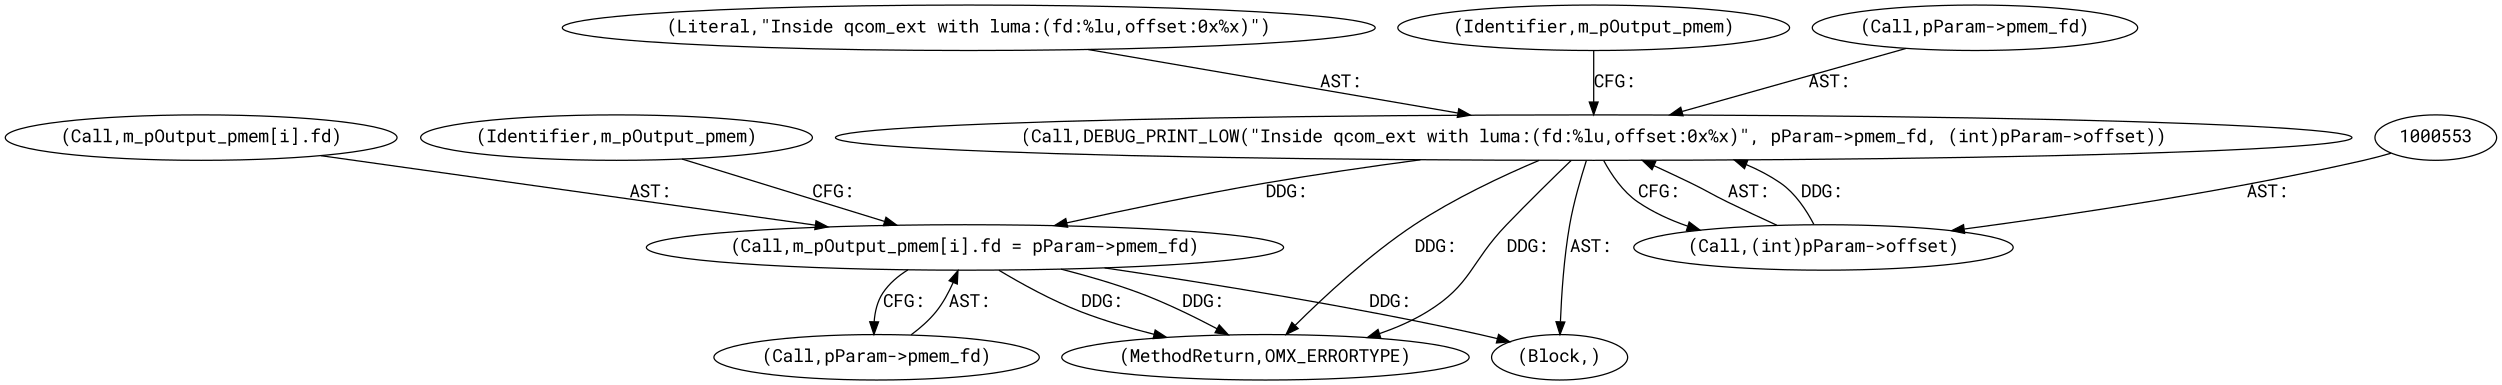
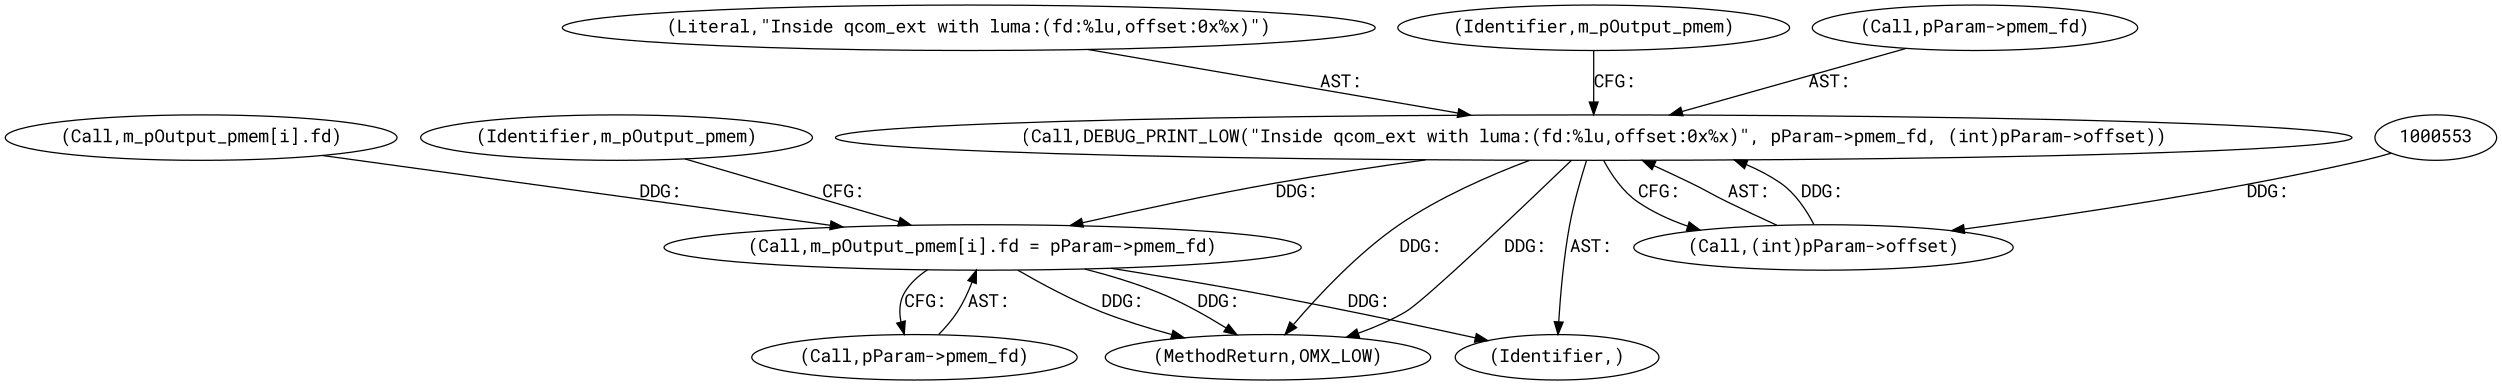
edge "(Call,m_pOutput_pmem[i].fd)" -> "(Call,m_pOutput_pmem[i].fd = pParam->pmem_fd)": label "AST: " -> "DDG: "
edge "1000553" -> "(Call,(int)pParam->offset)": label "AST: " -> "DDG: "
node "(MethodReturn,OMX_ERRORTYPE)": label "(MethodReturn,OMX_ERRORTYPE)" -> "(MethodReturn,OMX_LOW)"
node "(Block,)": label "(Block,)" -> "(Identifier,)"
